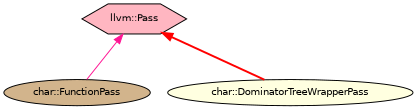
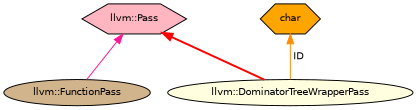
node "char": added
node "char::FunctionPass": label "char::FunctionPass" -> "llvm::FunctionPass"
node "char::DominatorTreeWrapperPass": label "char::DominatorTreeWrapperPass" -> "llvm::DominatorTreeWrapperPass"
